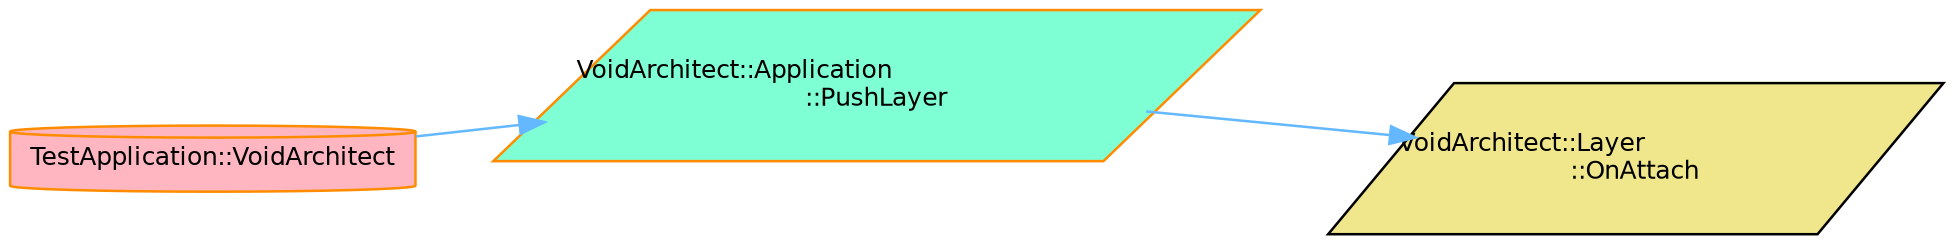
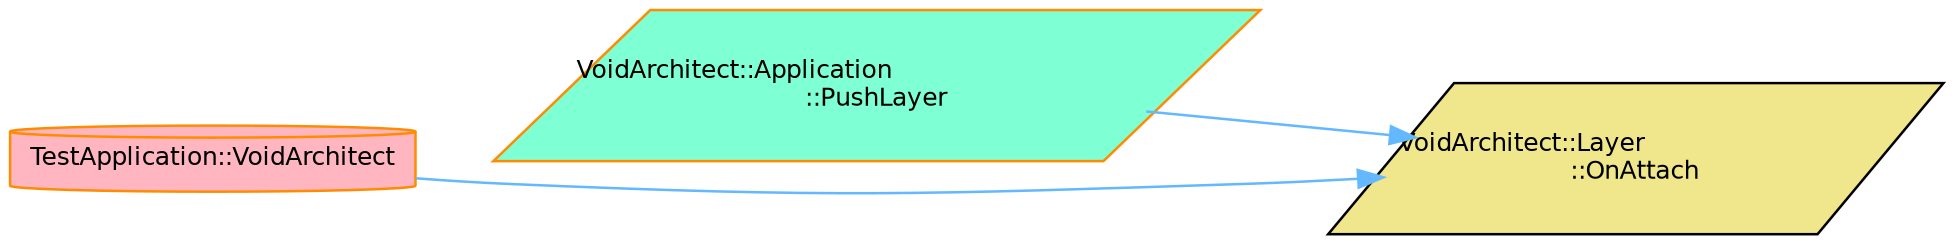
edge "TestApplication::VoidArchitect" -> "VoidArchitect::Application ::PushLayer": now "TestApplication::VoidArchitect" -> "VoidArchitect::Layer ::OnAttach"
